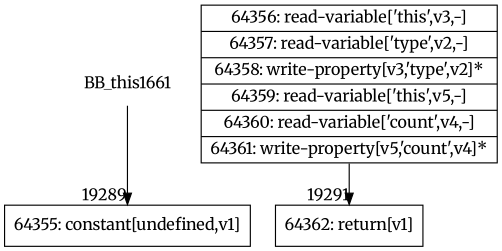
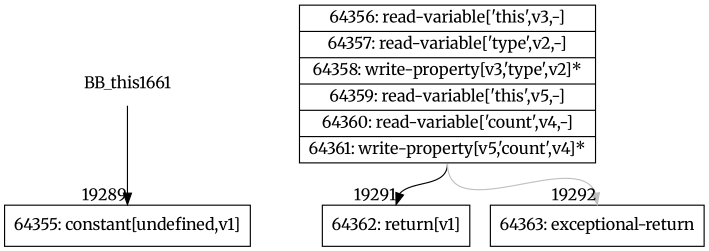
node "64363: exceptional-return": added
